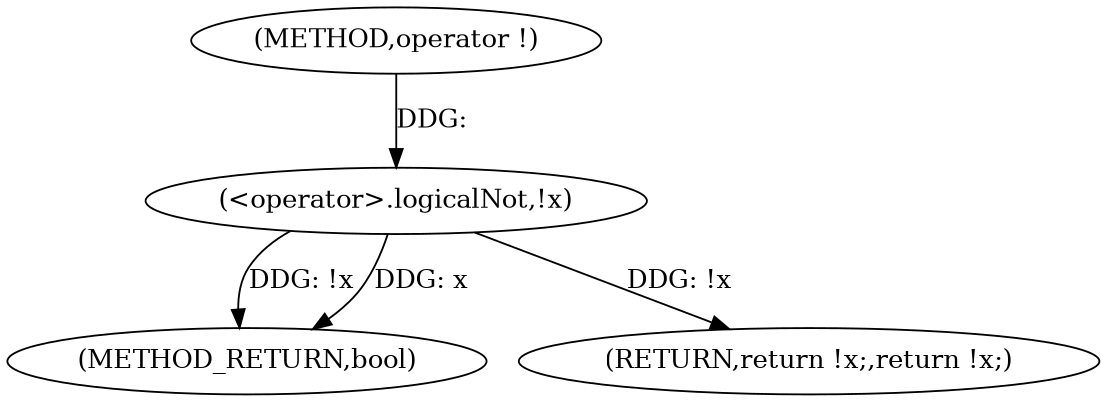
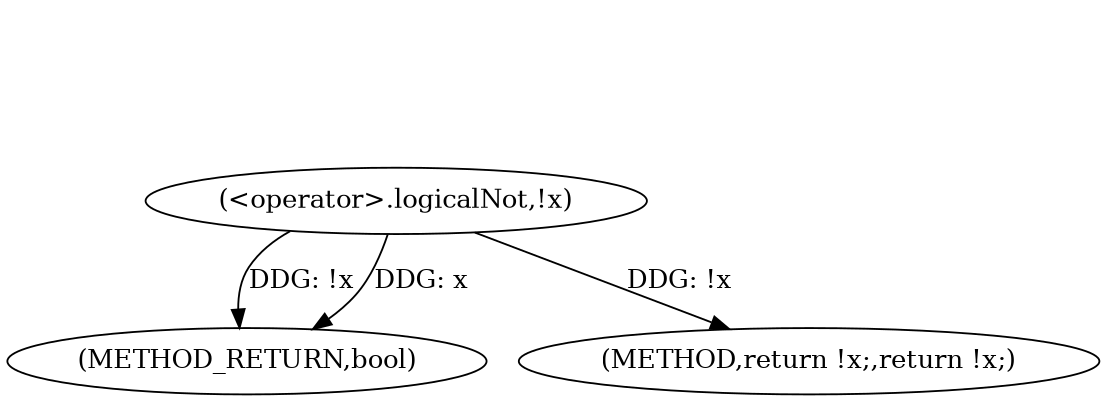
node "(METHOD,operator !)": removed
node "(RETURN,return !x;,return !x;)": label "(RETURN,return !x;,return !x;)" -> "(METHOD,return !x;,return !x;)"
